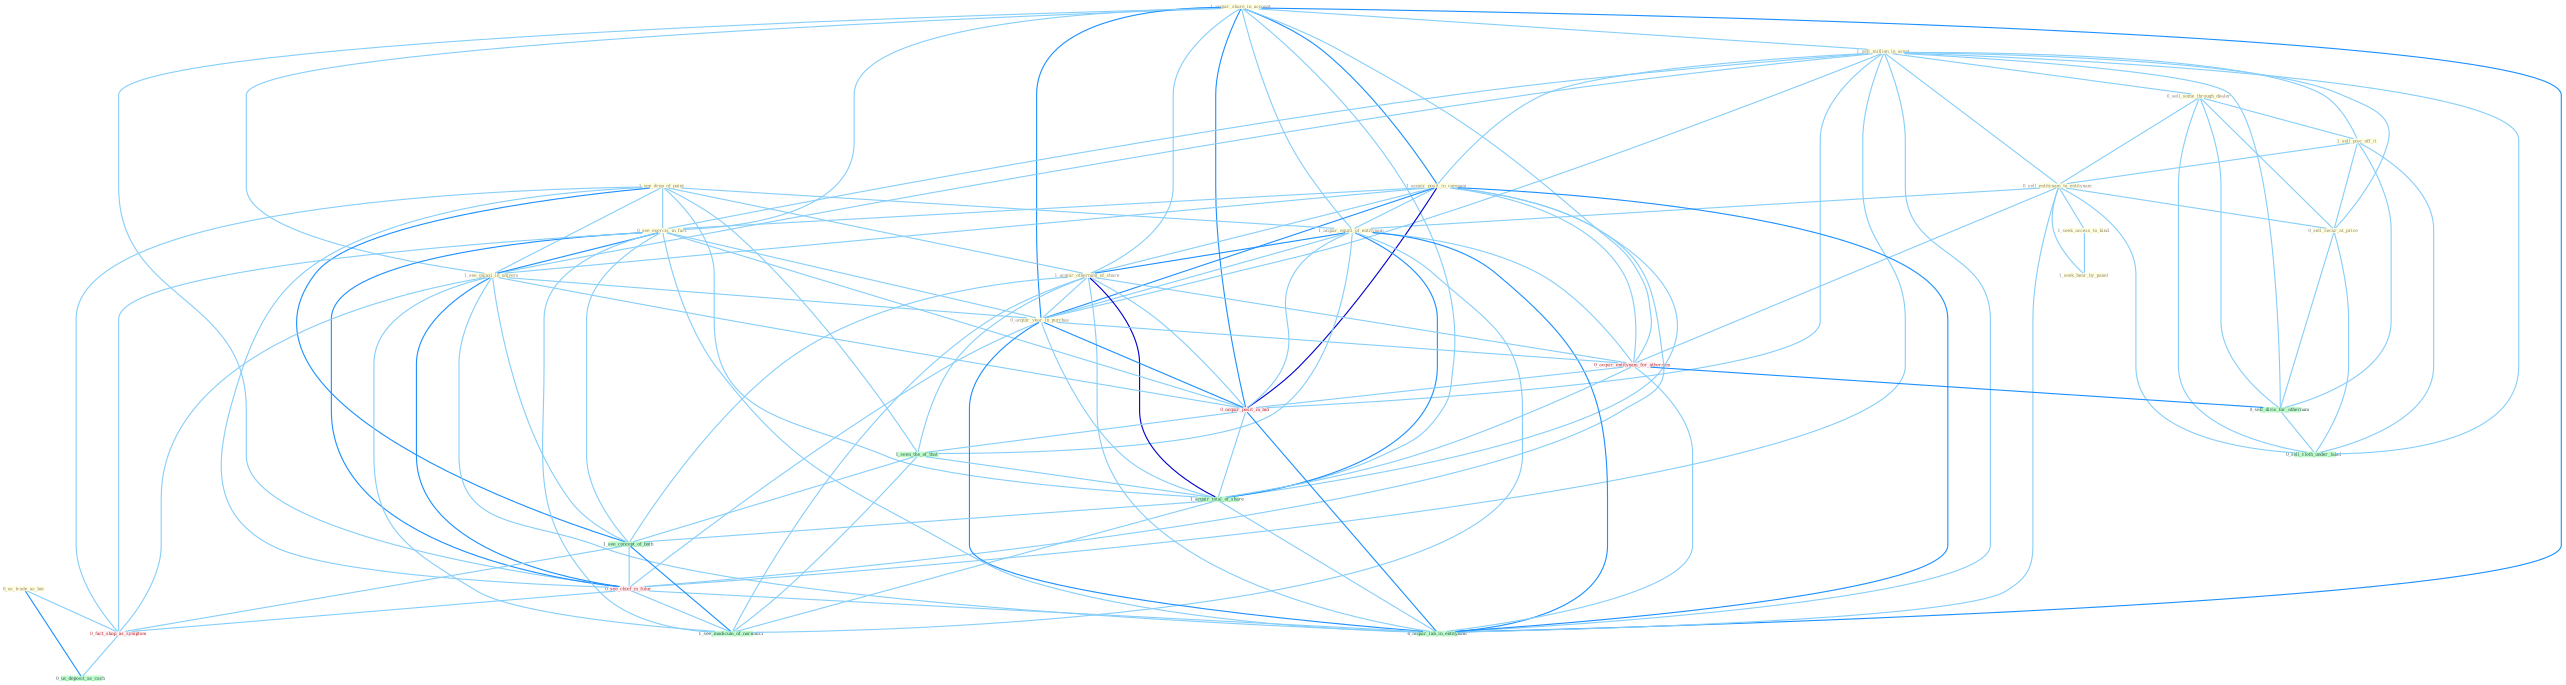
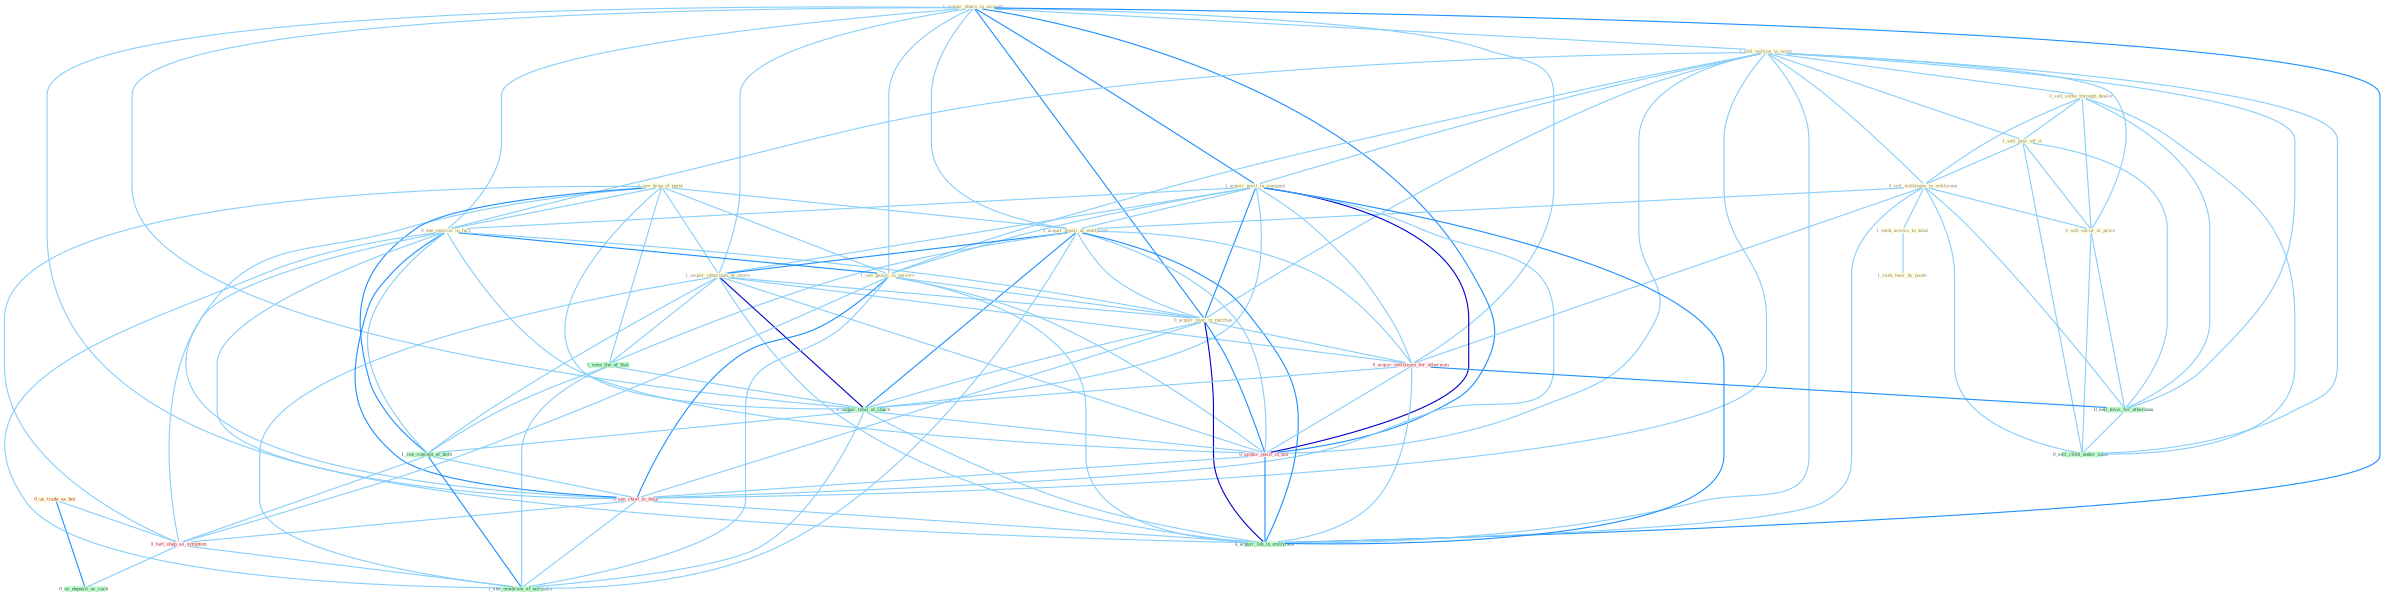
edge "0_sell_entitynam_to_entitynam" -- "1_seek_hear_by_panel": now "0_sell_entitynam_to_entitynam" -- "0_sell_divis_for_othernum"
edge "1_see_galaxi_in_univers" -- "1_see_concept_of_both": removed
edge "0_acquir_posit_in_bid" -- "1_seen_the_of_that": now "0_acquir_posit_in_bid" -- "0_see_chief_in_futur"
edge "0_fact_shop_as_symptom" -- "1_see_modicum_of_normalci": added
node "0_us_trade_as_boi": fontcolor #8b7d6b -> #b22222
edge "0_acquir_year_in_purchas" -- "4_acquir_lab_in_entitynam": color #1e90ff -> #0000cd
